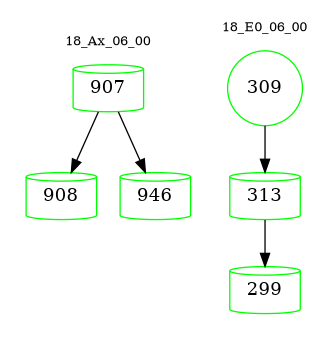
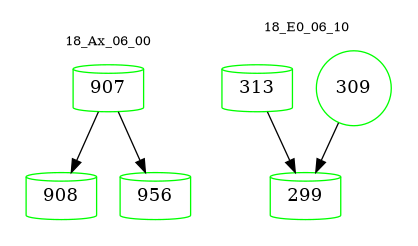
cluster "18_E0_06_00": label "18_E0_06_00" -> "18_E0_06_10"
edge "309" -> "313": now "309" -> "299"
node "946": label "946" -> "956"
